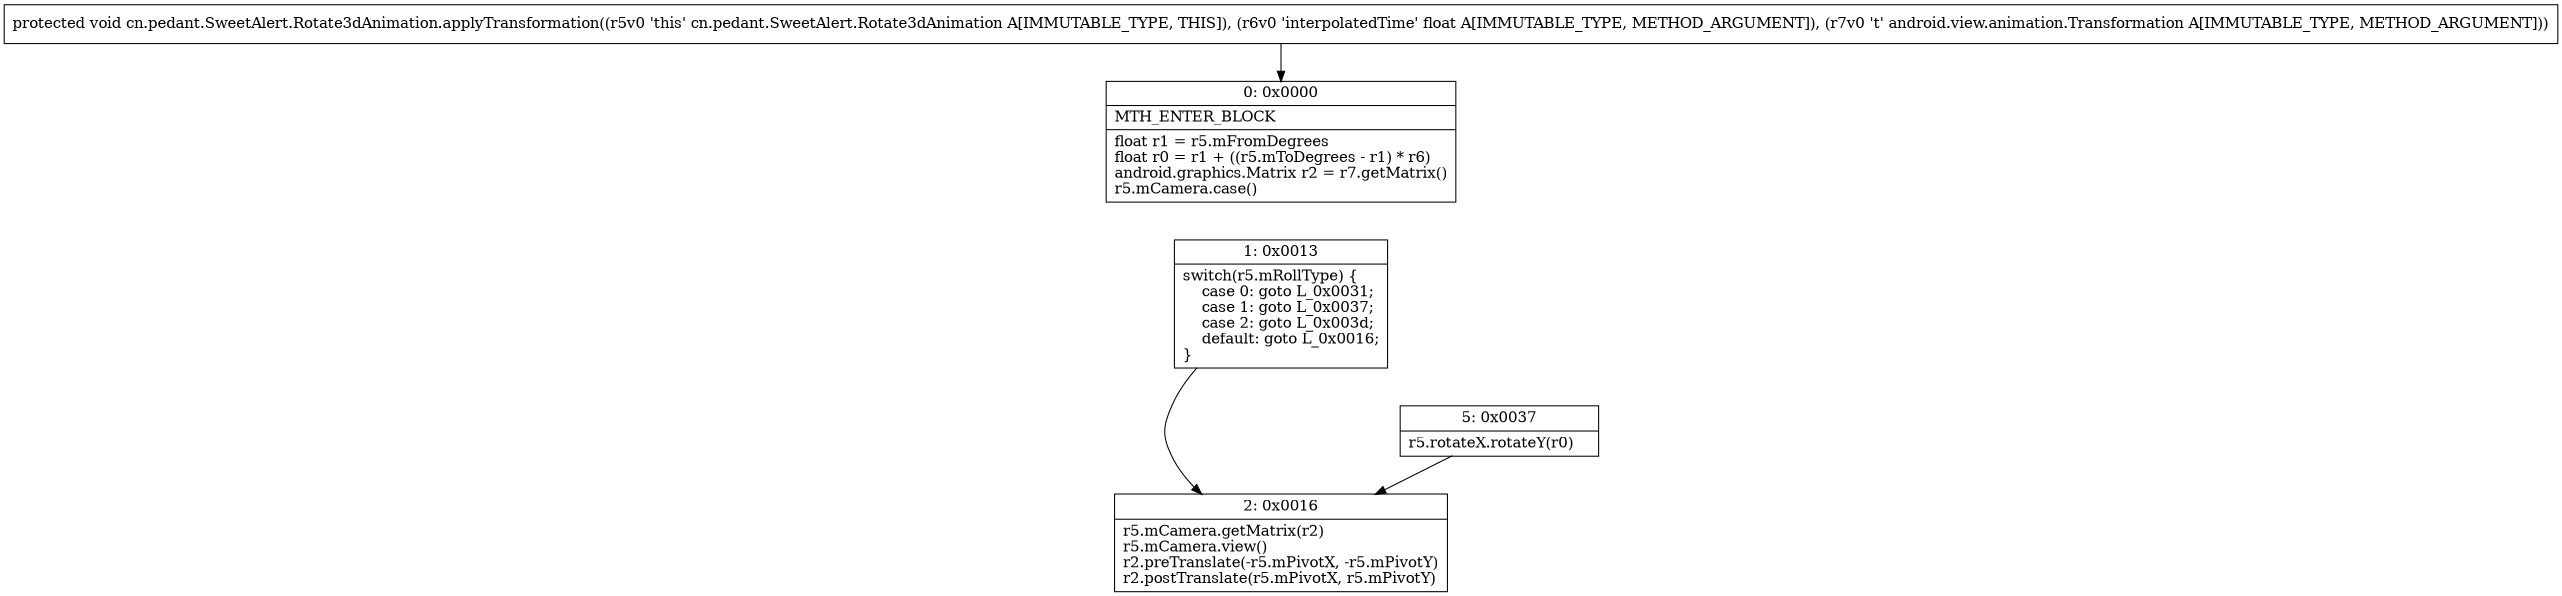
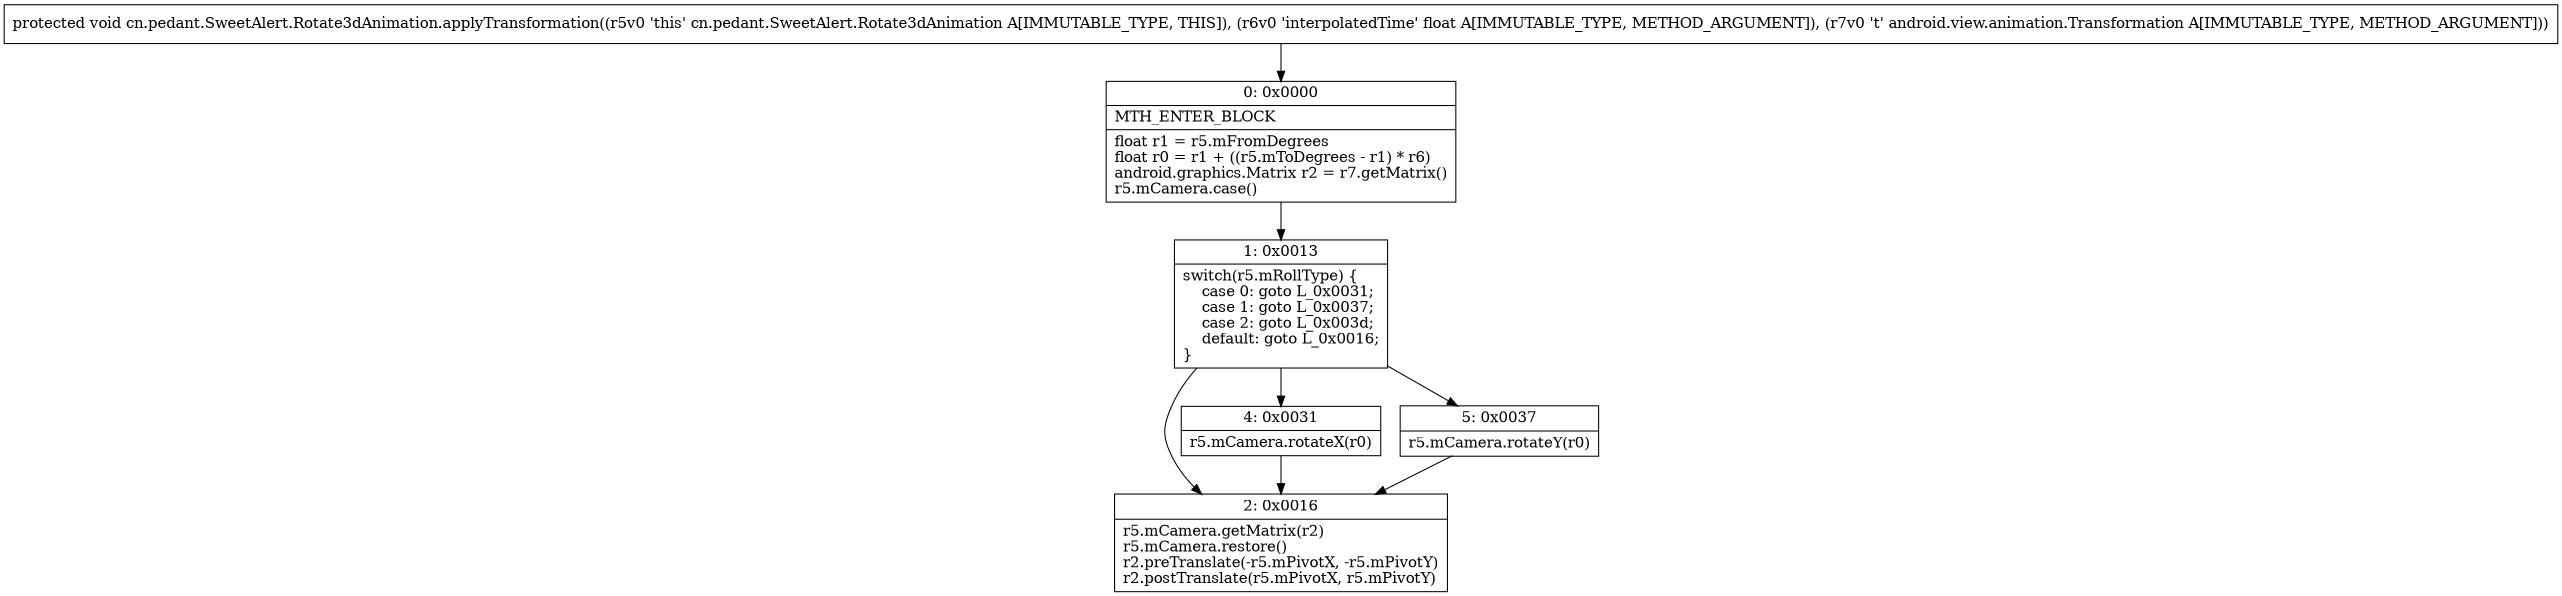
edge "0: 0x0000" -> "1: 0x0013": added
edge "1: 0x0013" -> "5: 0x0037": added
node "4: 0x0031": added
node "5: 0x0037": text "r5.rotateX.rotateY(r0)" -> "r5.mCamera.rotateY(r0)"
node "2: 0x0016": text "r5.mCamera.view()" -> "r5.mCamera.restore()"
